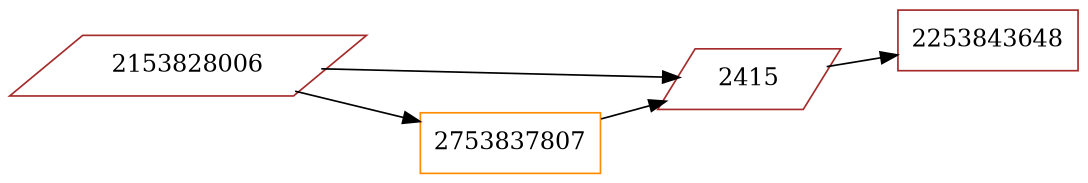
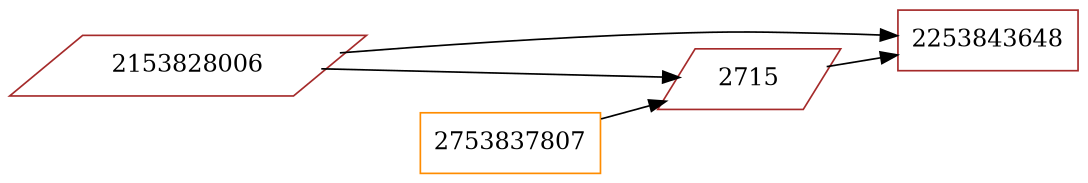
node "2415": label "2415" -> "2715"
edge "2153828006" -> "2753837807": now "2153828006" -> "2253843648"
